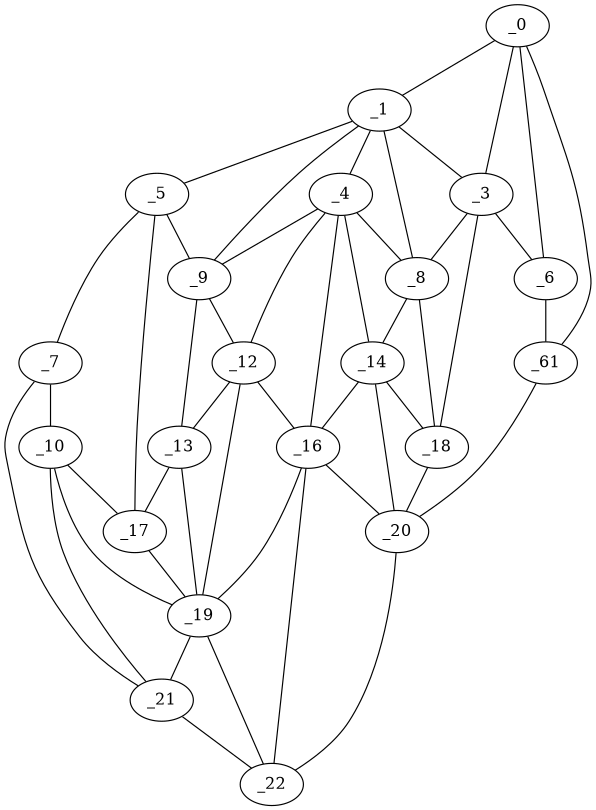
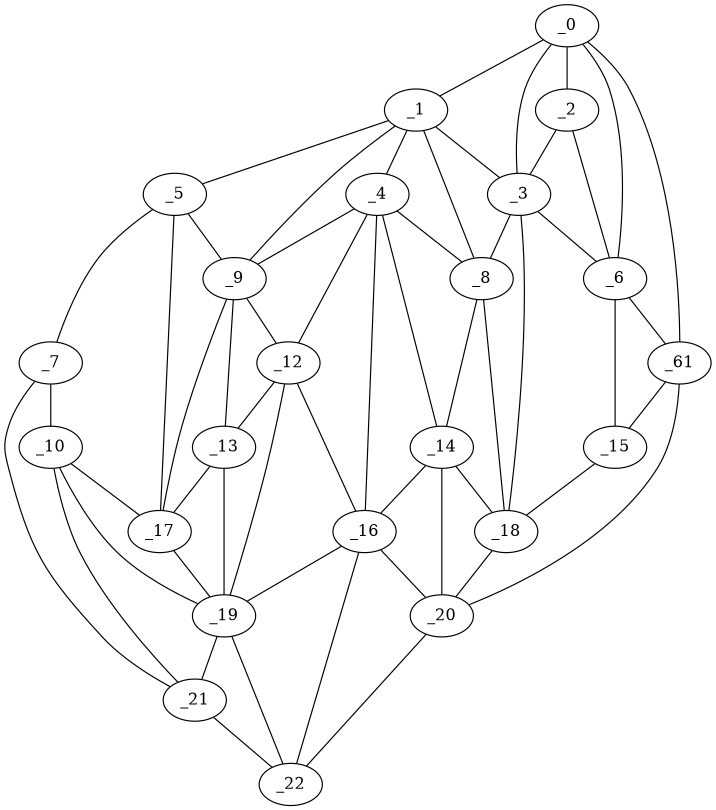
node "_2": added
edge "_9" -- "_17": added
node "_15": added
